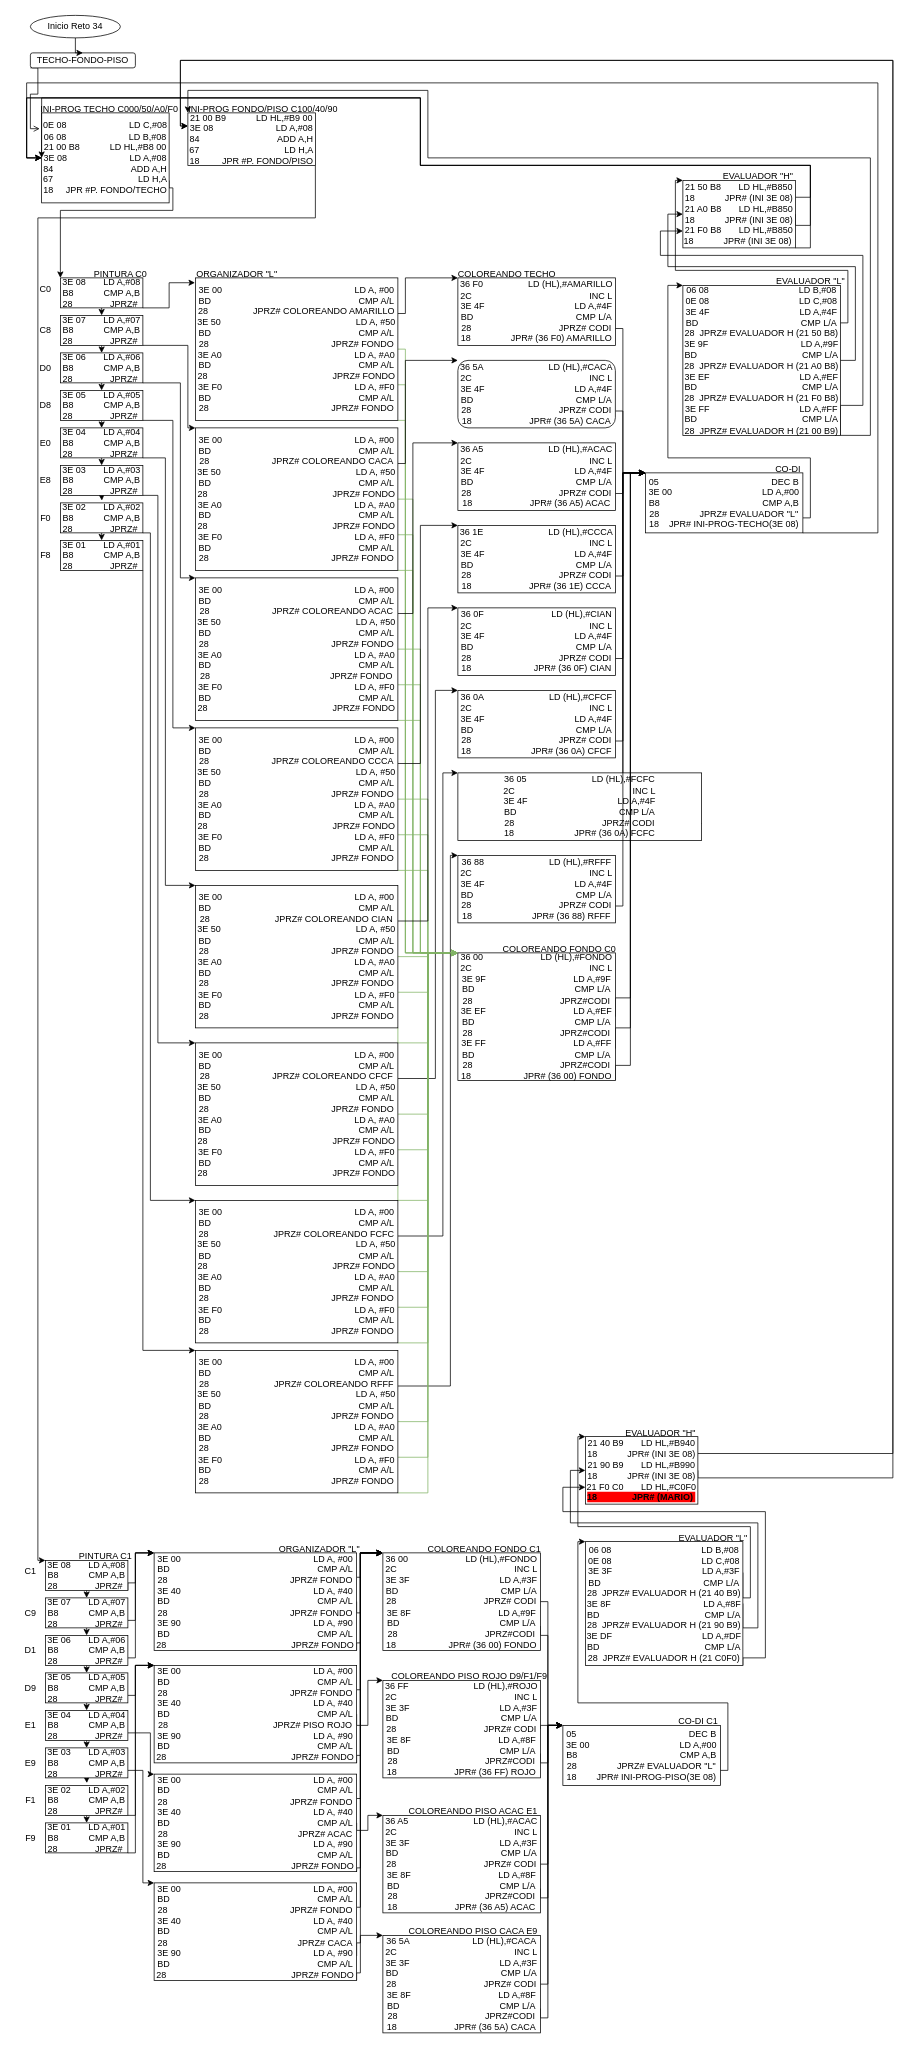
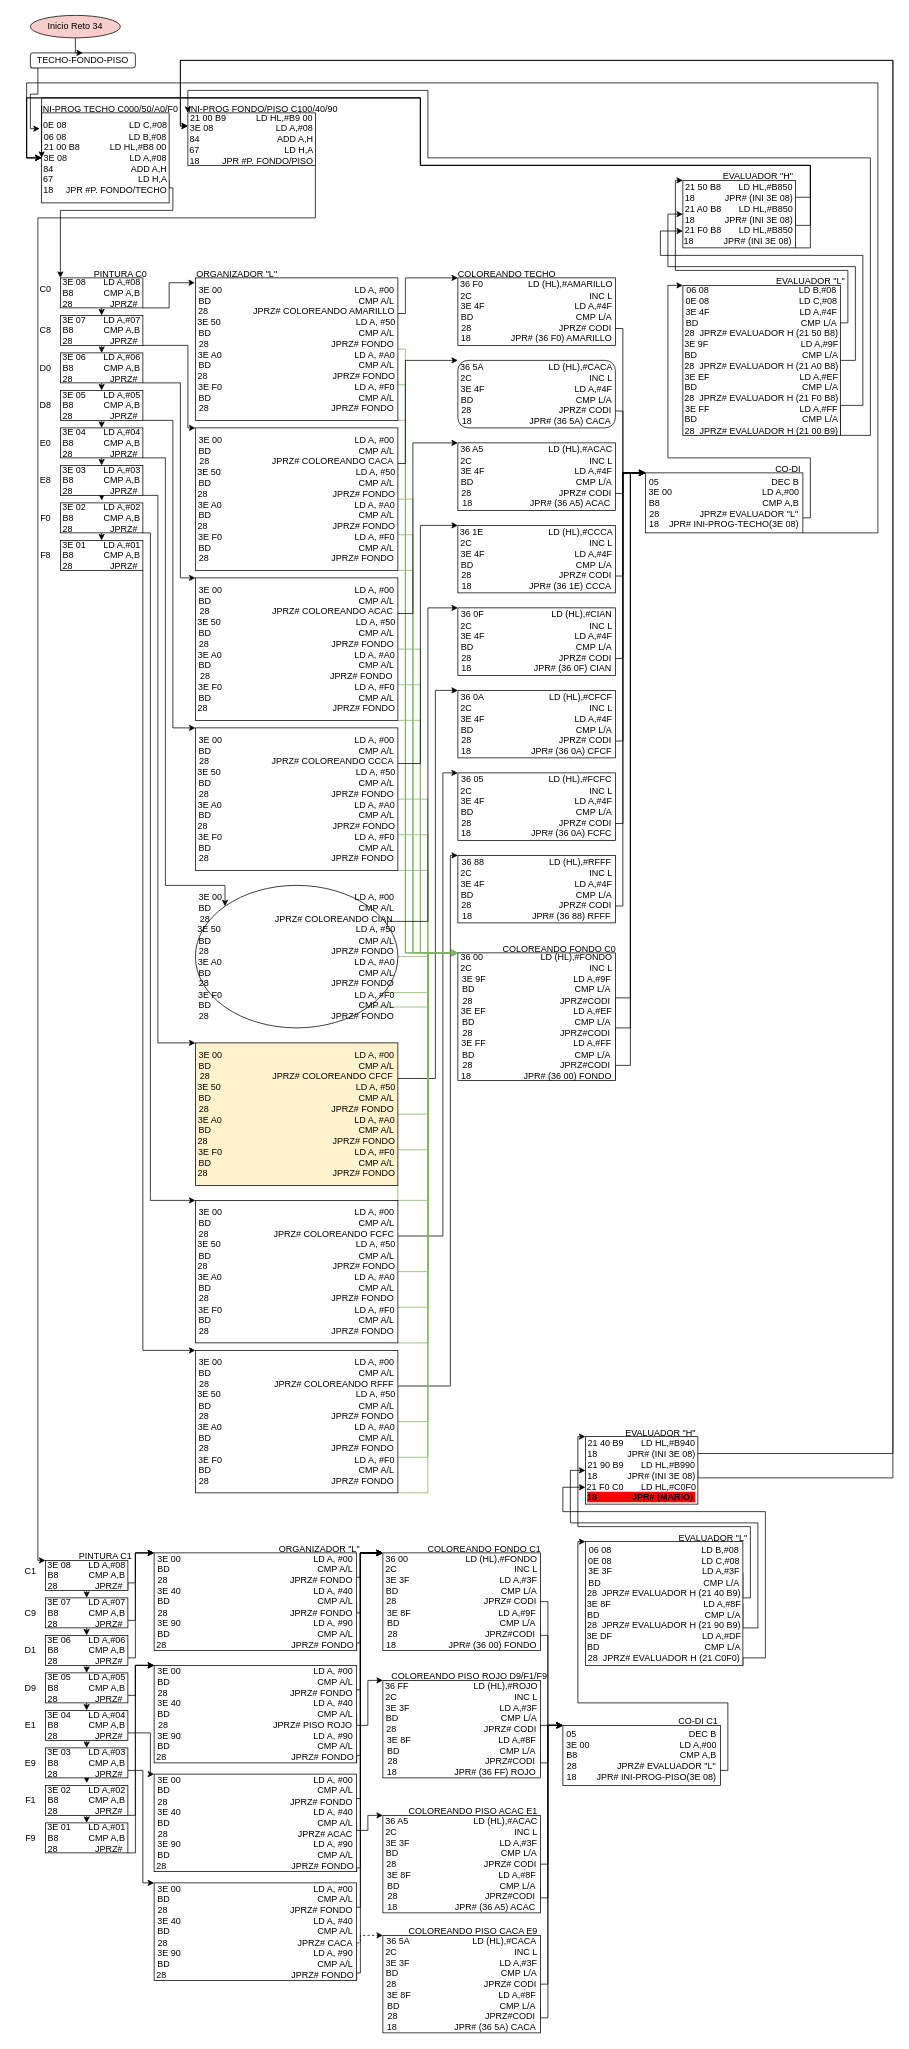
node "Inicio Reto 34": fillcolor #ffffff -> #f8cecc
edge "TECHO-FONDO-PISO" -> "0E 08 LD C,#08 06 08 LD B,#08 21 00 B8 LD HL,#B8 00 3E 08 LD A,#08 84 ADD A,H 67 LD H,A 18 JPR #P. FONDO/TECHO": arrowhead open -> classic
node "36 05 LD (HL),#FCFC 2C INC L 3E 4F LD A,#4F BD CMP L/A 28 JPRZ# CODI 18 JPR# (36 0A) FCFC": size 244x68 -> 158x68
node "3E 00 LD A, #00 BD CMP A/L 28 JPRZ# COLOREANDO CIAN 3E 50 LD A, #50 BD CMP A/L 28 JPRZ# FONDO 3E A0 LD A, #A0 BD CMP A/L 28 JPRZ# FONDO 3E F0 LD A, #F0 BD CMP A/L 28 JPRZ# FONDO": shape rectangle -> ellipse
node "3E 00 LD A, #00 BD CMP A/L 28 JPRZ# COLOREANDO CFCF 3E 50 LD A, #50 BD CMP A/L 28 JPRZ# FONDO 3E A0 LD A, #A0 BD CMP A/L 28 JPRZ# FONDO 3E F0 LD A, #F0 BD CMP A/L 28 JPRZ# FONDO": fillcolor #ffffff -> #fff2cc
edge "3E 00 LD A, #00 BD CMP A/L 28 JPRZ# FONDO 3E 40 LD A, #40 BD CMP A/L 28 JPRZ# CACA 3E 90 LD A, #90 BD CMP A/L 28 JPRZ# FONDO" -> "36 5A LD (HL),#CACA 2C INC L 3E 3F LD A,#3F BD CMP L/A 28 JPRZ# CODI 3E 8F LD A,#8F BD CMP L/A 28 JPRZ#CODI 18 JPR# (36 5A) CACA": style solid -> dashed
